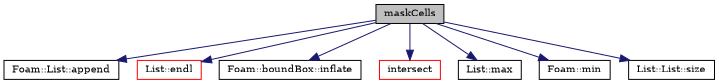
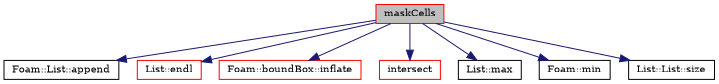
node "maskCells": color black -> red
node "Foam::boundBox::inflate": color black -> red
